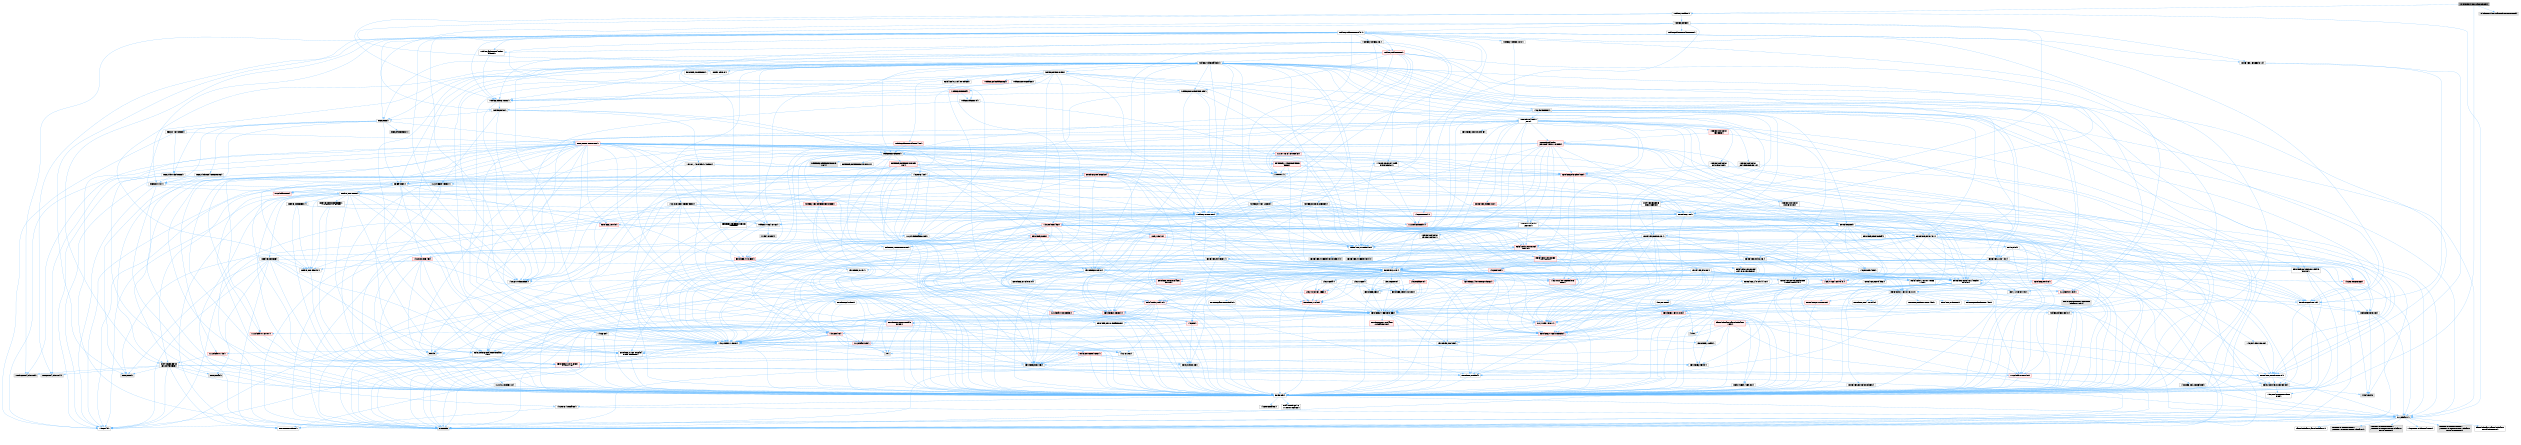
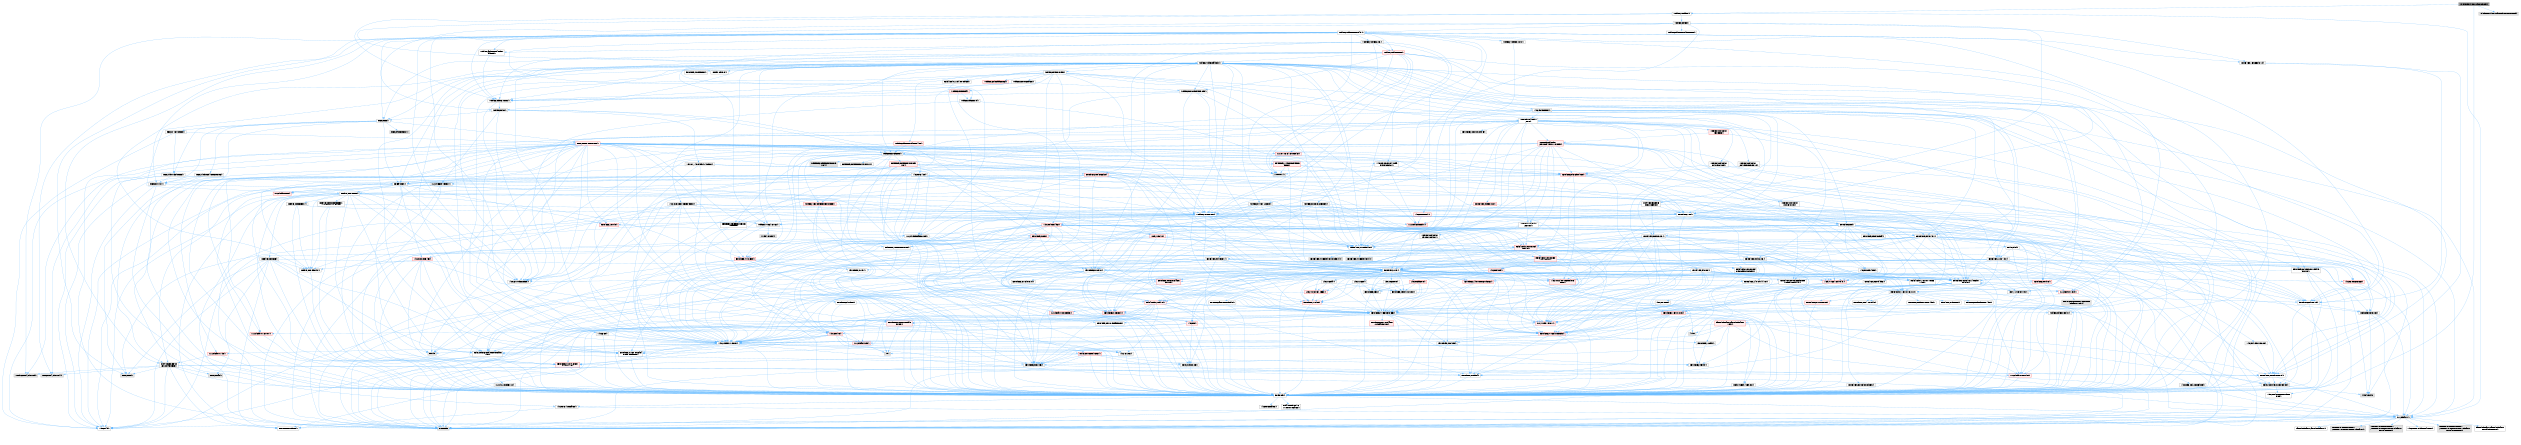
node "Serialization/Structured ArchiveNameHelpers.h": label "Serialization/Structured ArchiveNameHelpers.h" -> "Serialization/Structured PreprocessorHelpers.h"
